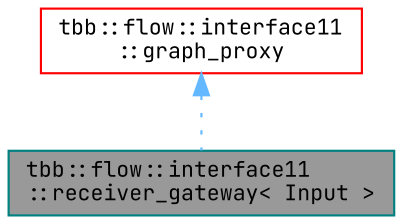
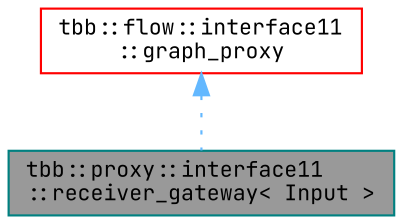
node "tbb::flow::interface11 ::receiver_gateway< Input >": label "tbb::flow::interface11 ::receiver_gateway< Input >" -> "tbb::proxy::interface11 ::receiver_gateway< Input >"
